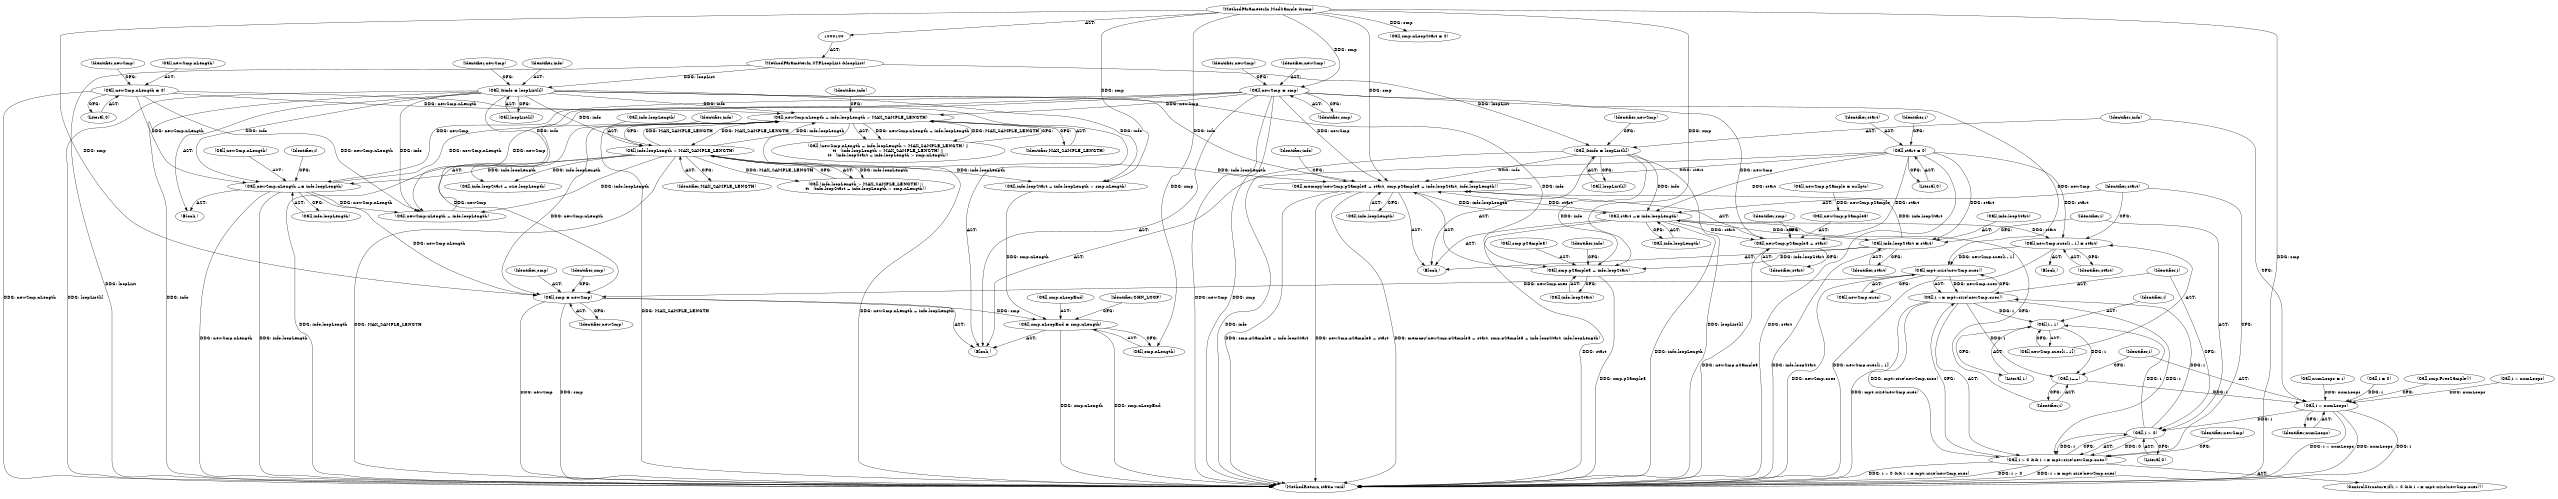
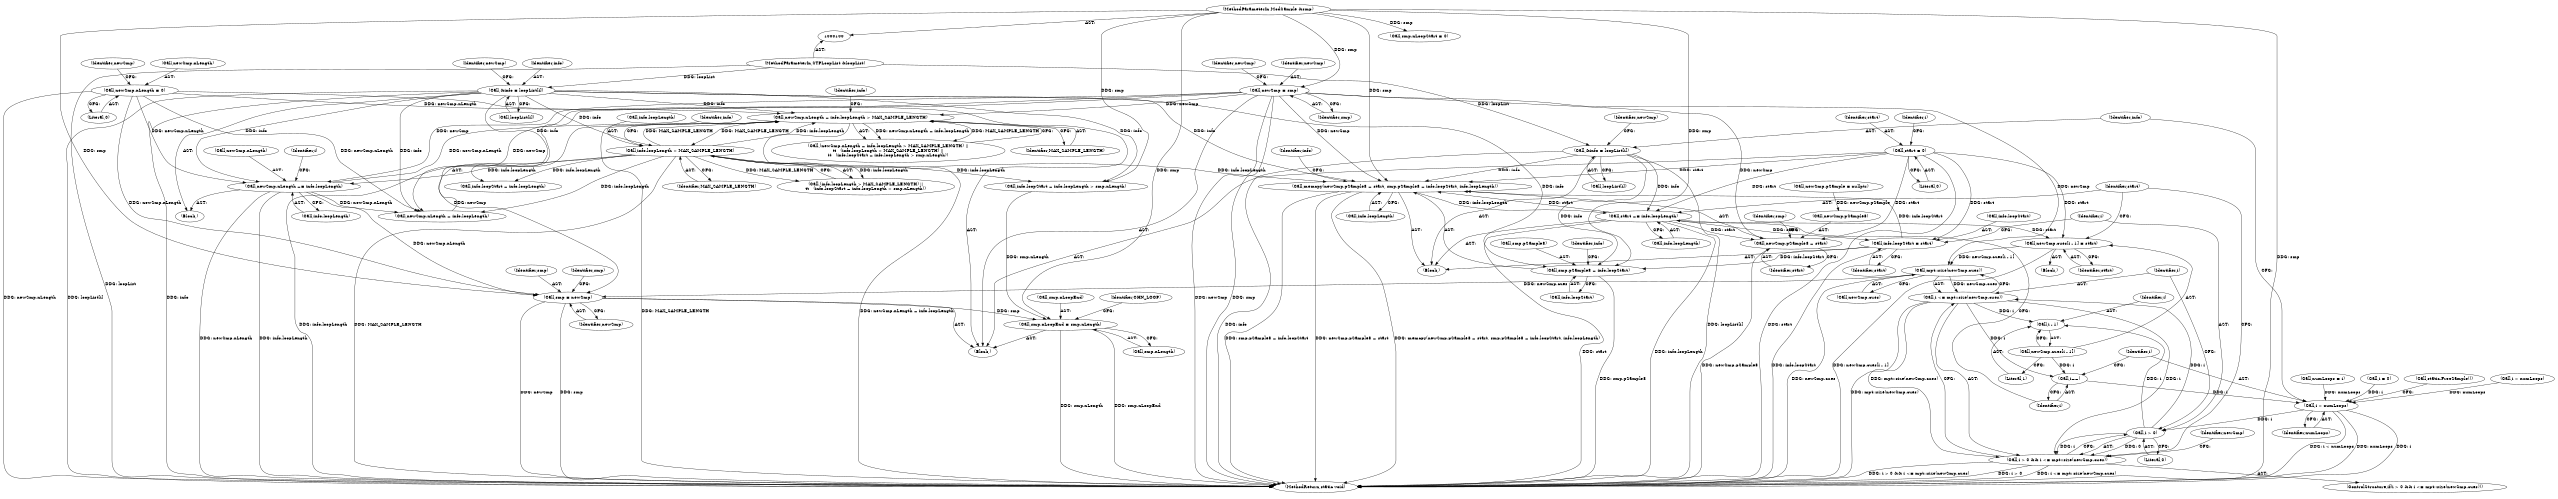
edge "1000100" -> "(MethodParameterIn,STPLoopList &loopList)": reversed
edge "(Call,newSmp.nLength + info.loopLength > MAX_SAMPLE_LENGTH)" -> "(Call,smp = newSmp)": now "(Call,newSmp.nLength = 0)" -> "(Call,smp = newSmp)"
edge "(MethodParameterIn,ModSample &smp)" -> "(Call,smp.nLength)": now "(MethodParameterIn,ModSample &smp)" -> "(Call,smp.nLoopEnd = smp.nLength)"
node "(Call,info.loopStart + size.loopLength)": label "(Call,info.loopStart + size.loopLength)" -> "(Call,info.loopStart + info.loopLength)"
edge "(Call,i - 1)" -> "(Literal,1)": now "(Call,newSmp.cues[i - 1])" -> "(Literal,1)"
edge "(Call,i - 1)" -> "(Call,i++)": now "(Call,newSmp.cues[i - 1])" -> "(Call,i++)"
node "(Call,smp.FreeSample())": label "(Call,smp.FreeSample())" -> "(Call,static.FreeSample())"
